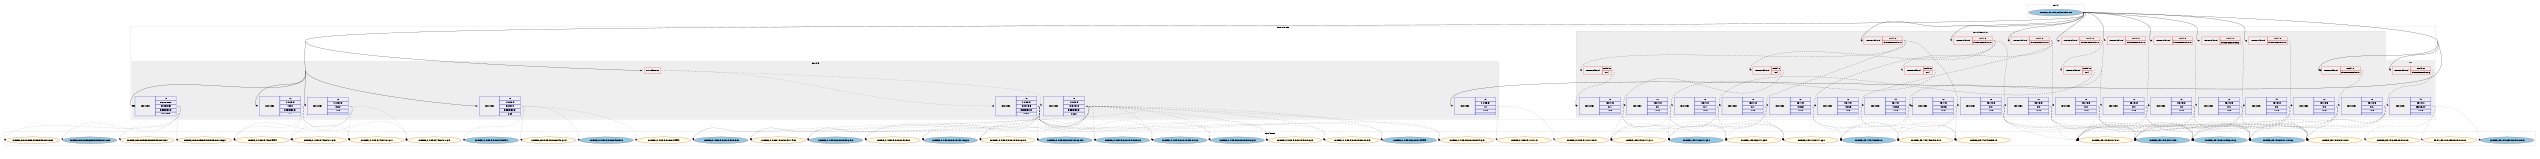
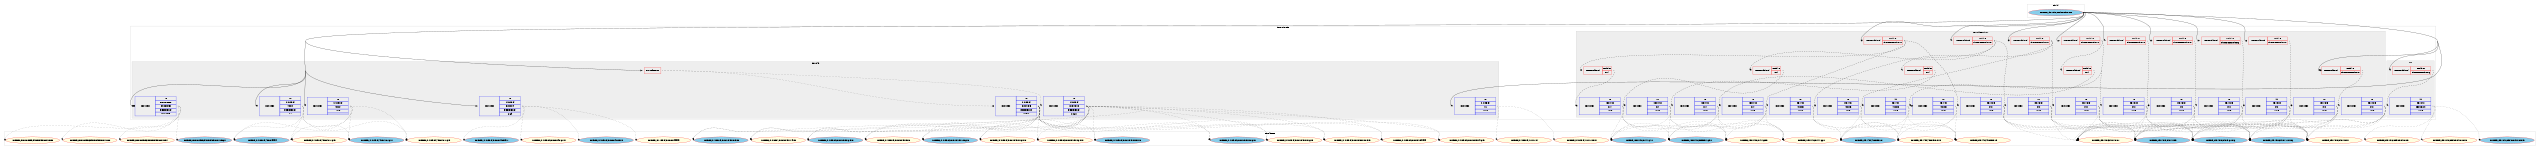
node "portage://app-portage/elt-patches-20170422": fillcolor skyblue -> lightyellow
node "portage://app-portage/elt-patches-20170826.1": fillcolor lightyellow -> skyblue
node "portage://sys-devel/libtool-9999": fillcolor lightyellow -> skyblue
node "portage://sys-devel/libtool-2.4.6-r4": fillcolor lightyellow -> skyblue
node "portage://oauth-devel/autoconf-2.64-r1": label "portage://oauth-devel/autoconf-2.64-r1" -> "portage://sys-devel/autoconf-2.64-r1"
node "portage://sys-devel/autoconf-9999": label "portage://sys-devel/autoconf-9999" -> "portage://any-devel/autoconf-9999"
node "portage://sys-devel/automake-1.16.1-r1": fillcolor skyblue -> lightyellow
node "portage://sys-devel/automake-1.14.1-r2": removed
node "portage://sys-devel/automake-9999": fillcolor skyblue -> lightyellow
node "portage://net-misc/curl-7.67.0": fillcolor lightyellow -> skyblue
node "portage://net-misc/curl-7.65.0": label "portage://net-misc/curl-7.65.0" -> "portage://net-misc/targets-7.65.0"
node "portage://net-net/curl-7.65.3": label "portage://net-net/curl-7.65.3" -> "portage://net-misc/curl-7.65.3"
node "portage://dev-lang/none-5.6.40-r6": label "portage://dev-lang/none-5.6.40-r6" -> "portage://dev-lang/php-5.6.40-r6"
node "devel://dev-php/pecl-oauth-2.0.2-r2": label "devel://dev-php/pecl-oauth-2.0.2-r2" -> "portage://dev-php/pecl-oauth-2.0.2-r2"
